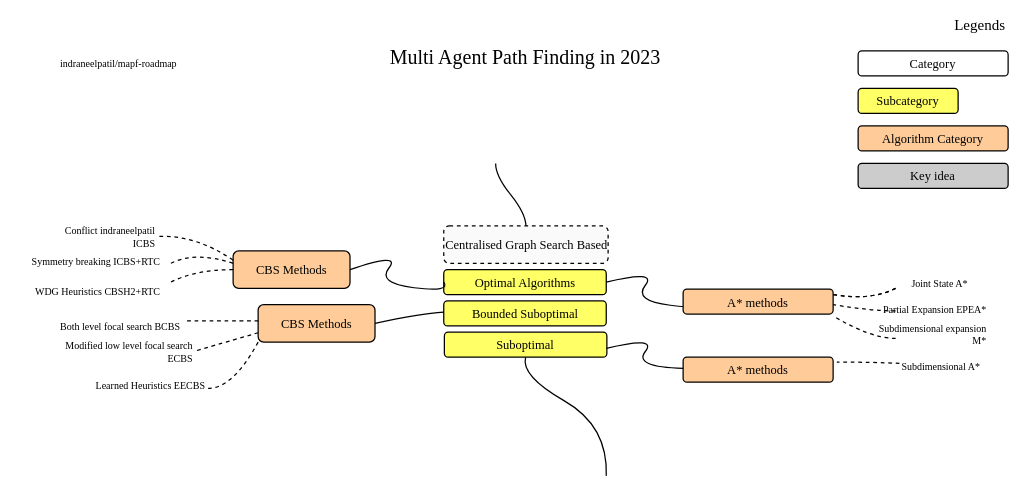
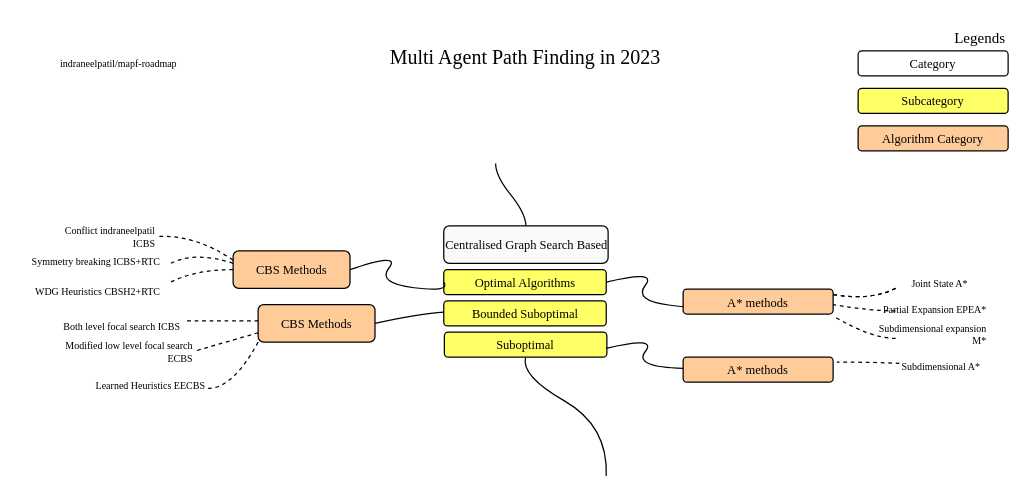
node "Legends": moved (958, 26) -> (958, 38)
node "Subcategory": size 100x25 -> 150x25
node "Key idea": removed
node "Centralised Graph Search Based": style dashed -> solid
node "Both level focal search BCBS": label "Both level focal search BCBS" -> "Both level focal search ICBS"
